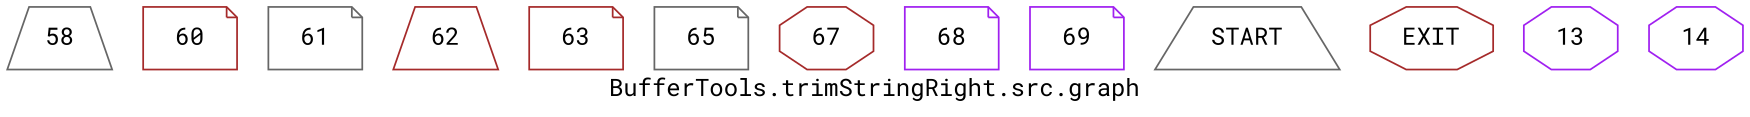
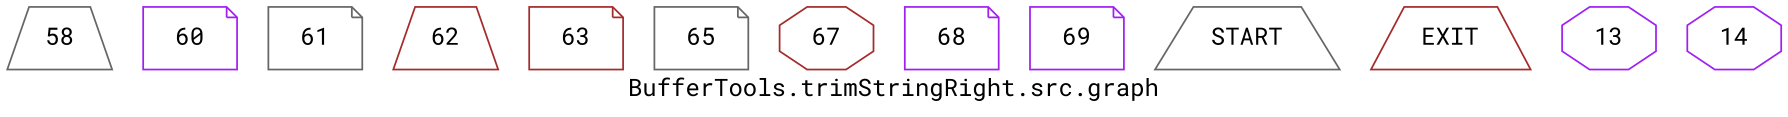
node "60": color brown -> purple
node "EXIT": shape octagon -> trapezium
